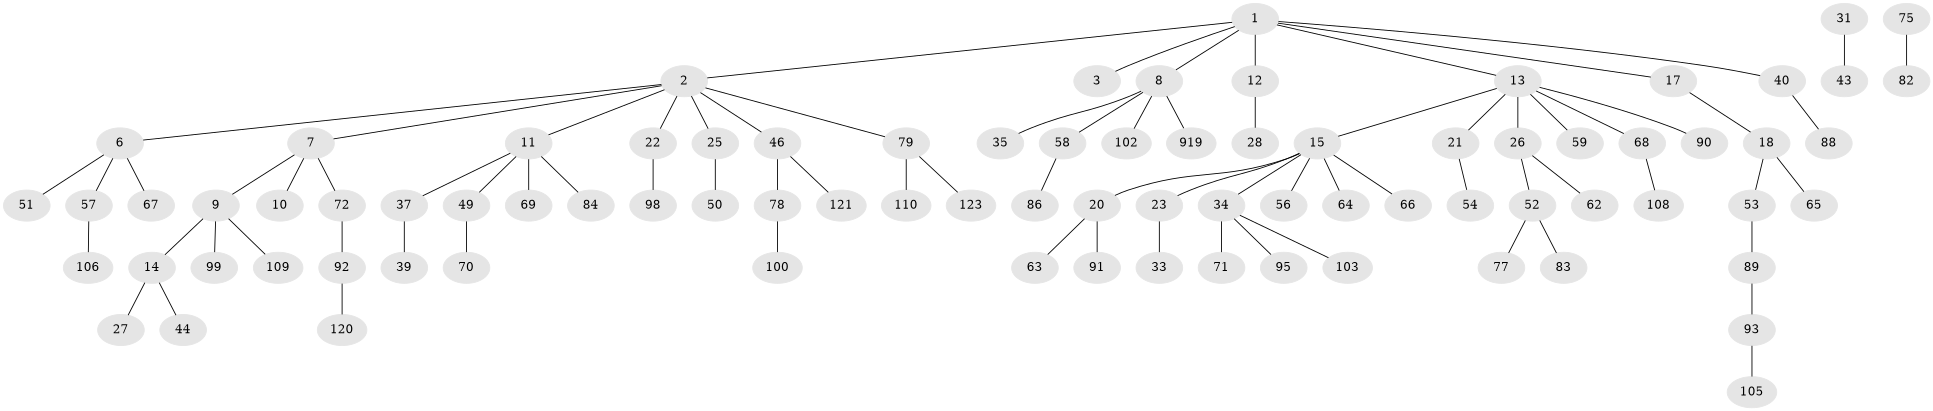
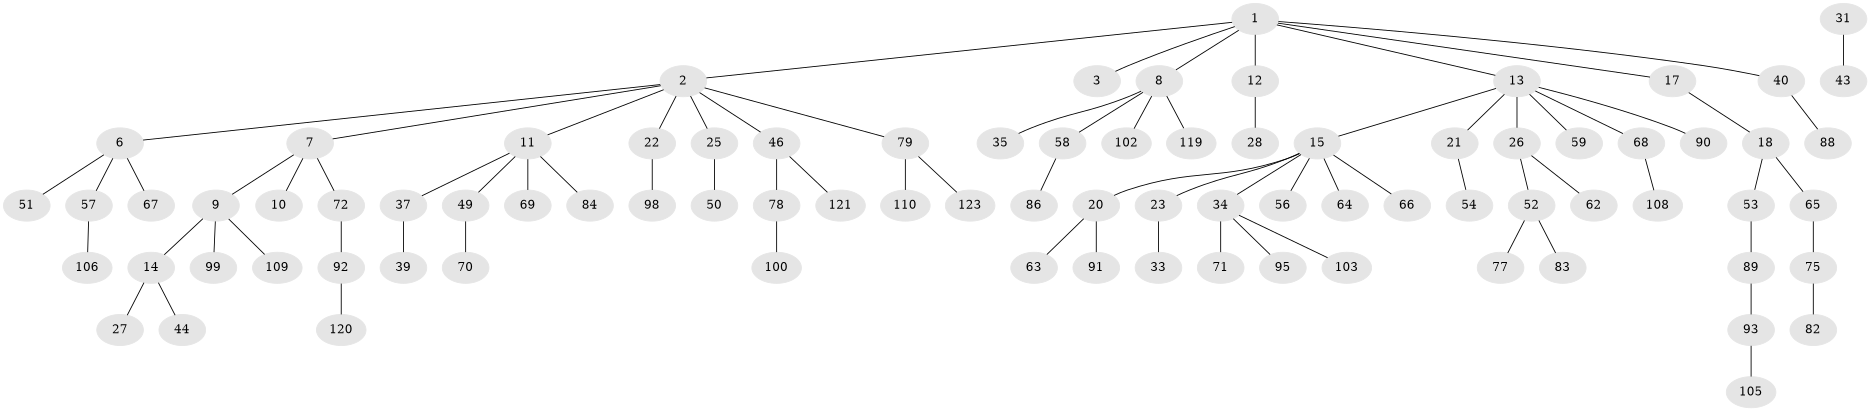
node "919": label "919" -> "119"
edge "65" -- "75": added
